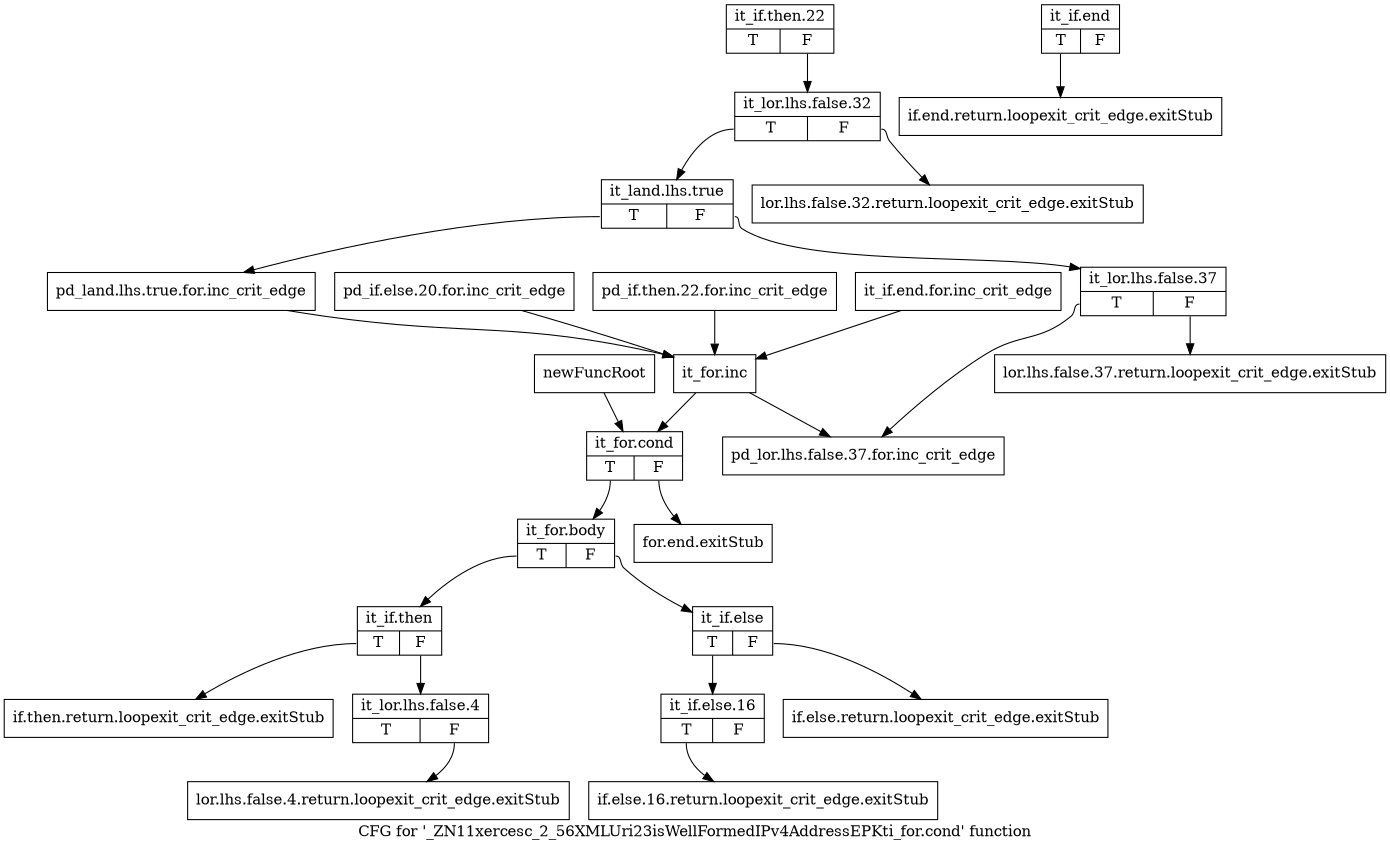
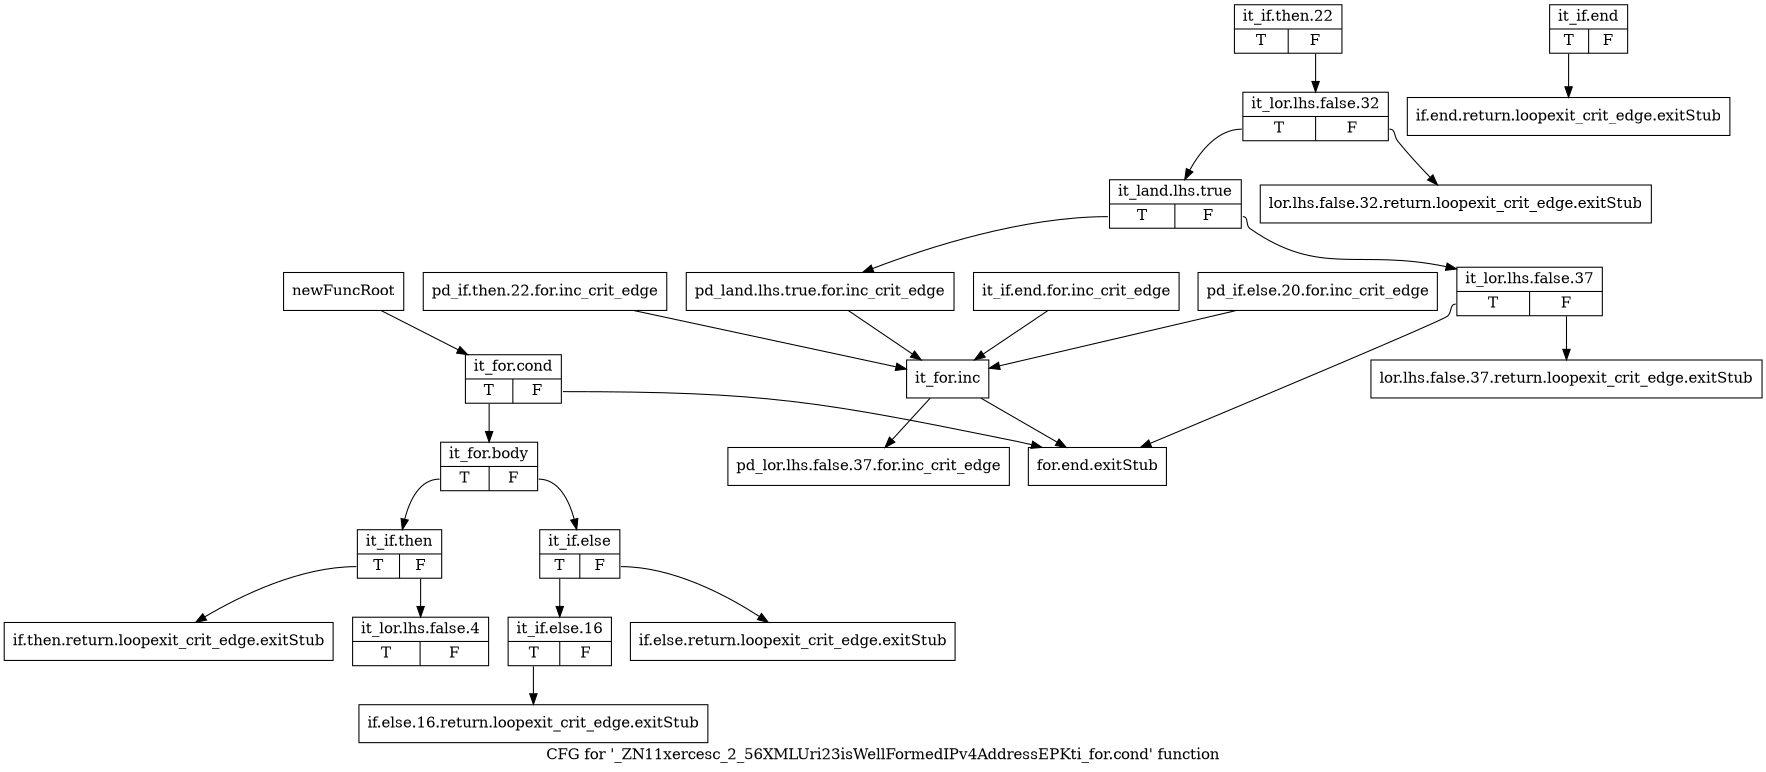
edge "it_lor.lhs.false.37" -> "pd_lor.lhs.false.37.for.inc_crit_edge": now "it_lor.lhs.false.37" -> "for.end.exitStub"
edge "it_for.inc" -> "it_for.cond": now "it_for.inc" -> "for.end.exitStub"
node "lor.lhs.false.4.return.loopexit_crit_edge.exitStub": removed
